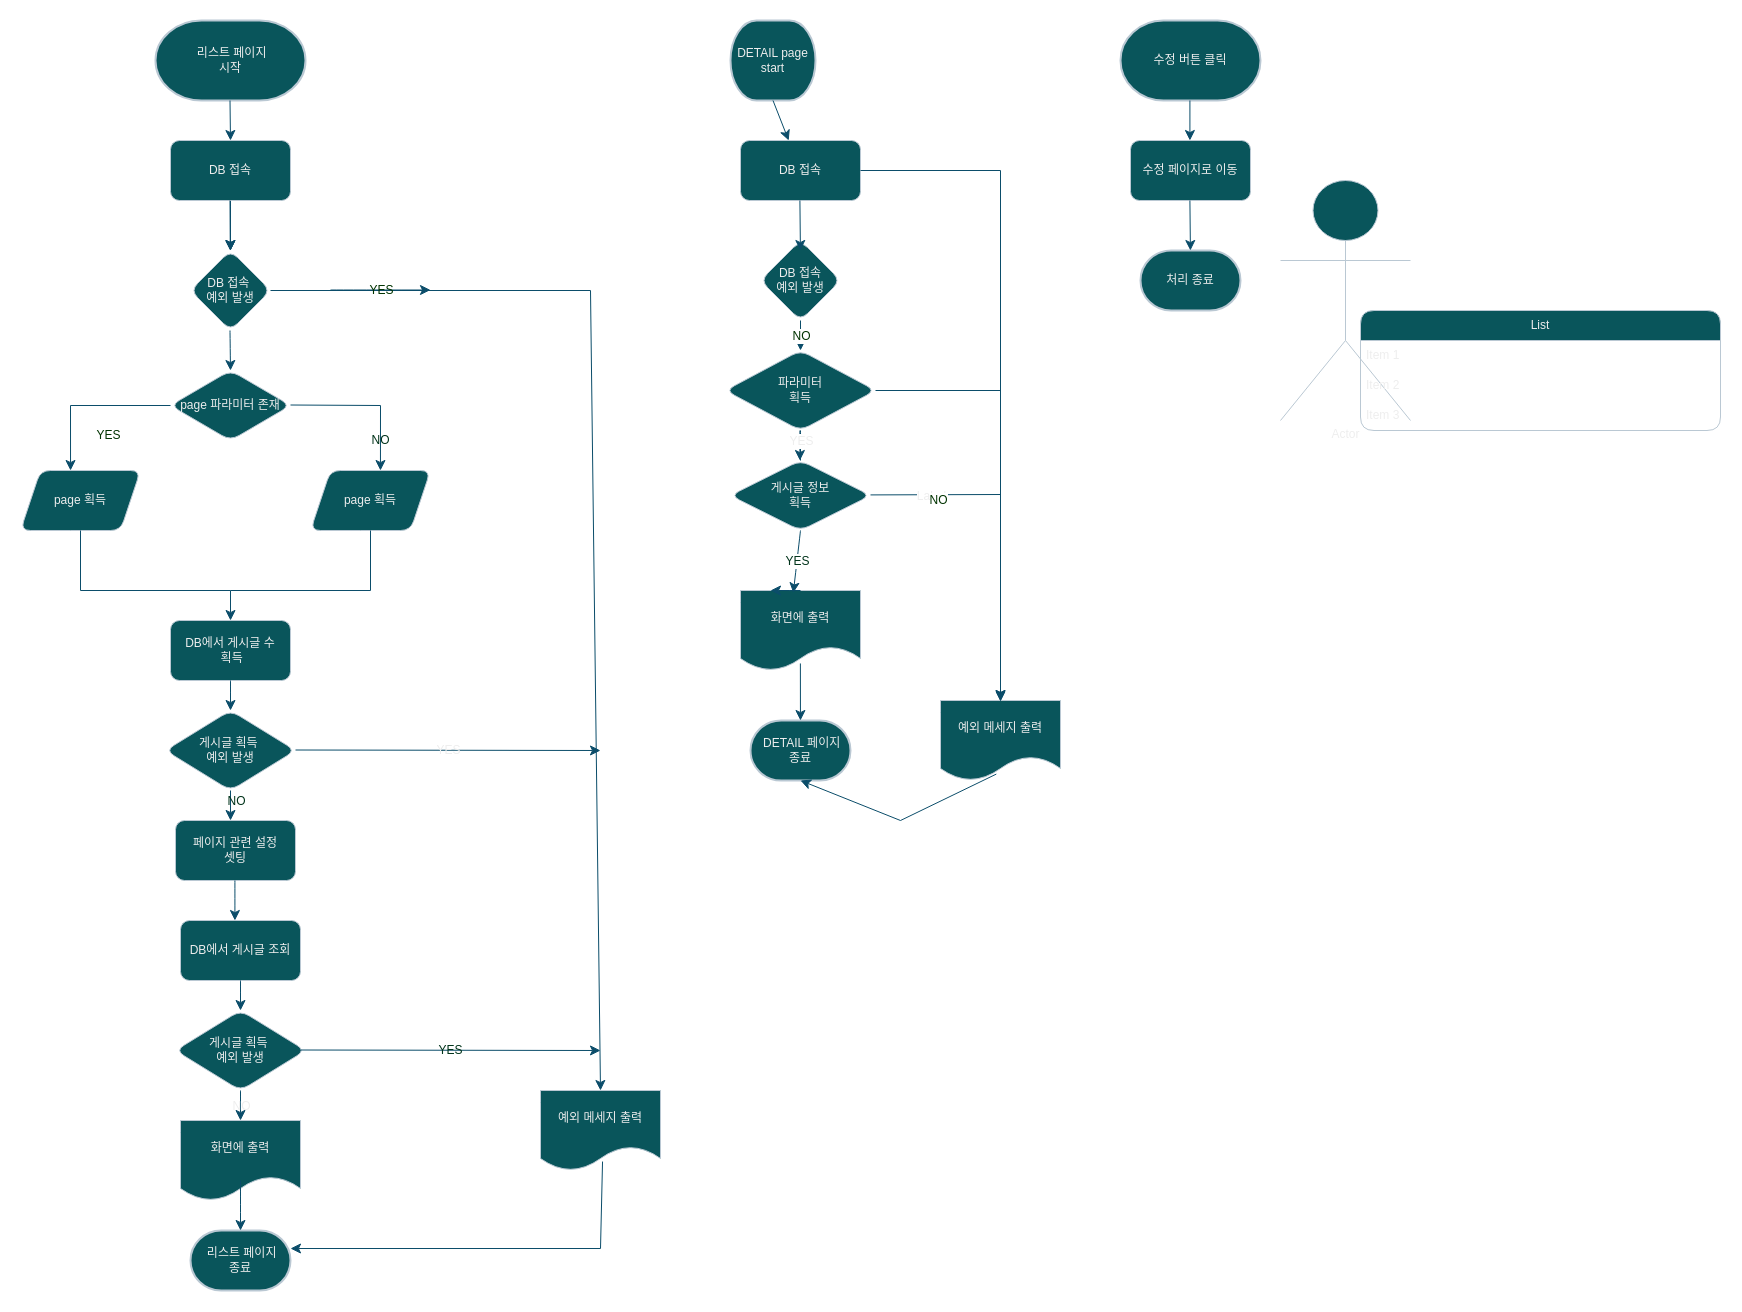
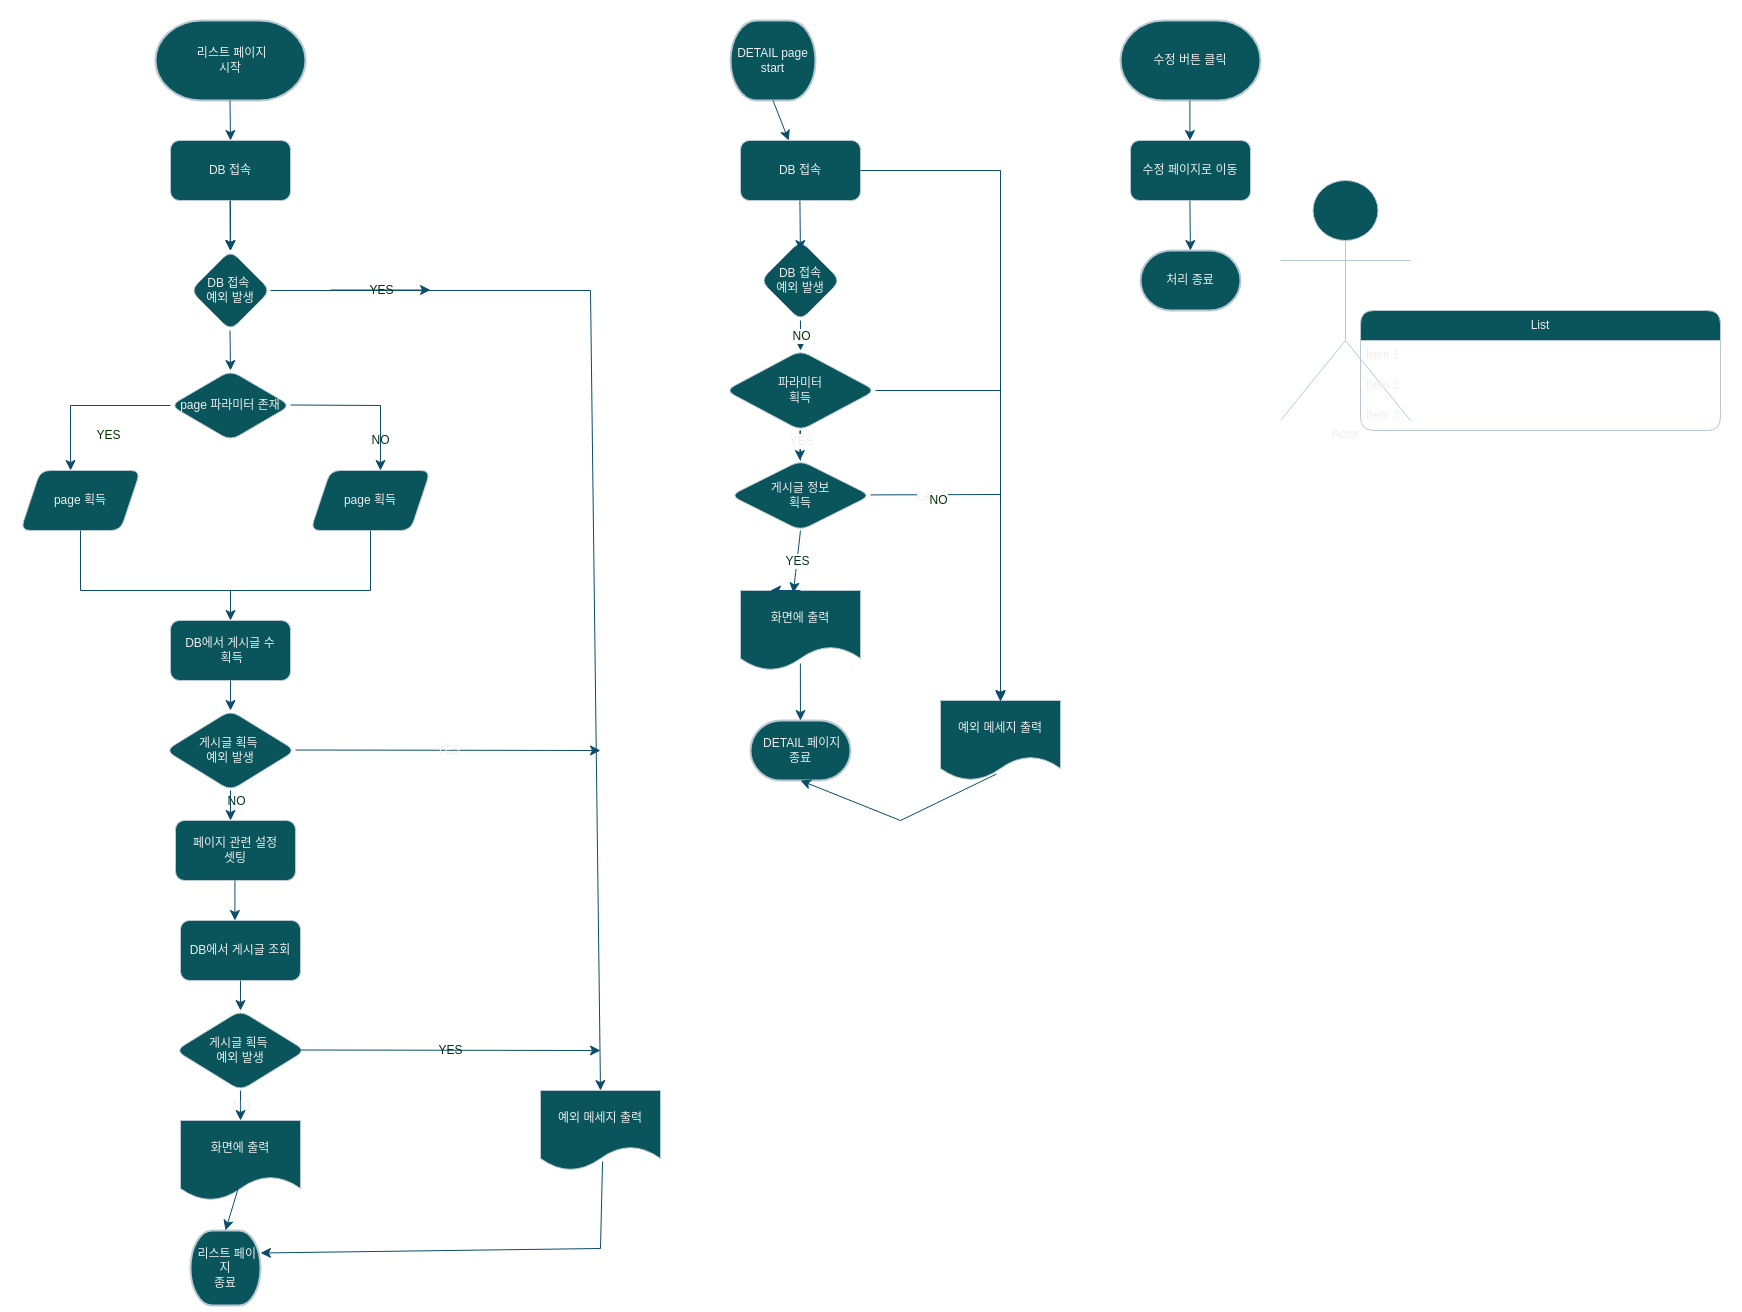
node "리스트 페이지 종료": size 100x60 -> 70x75
